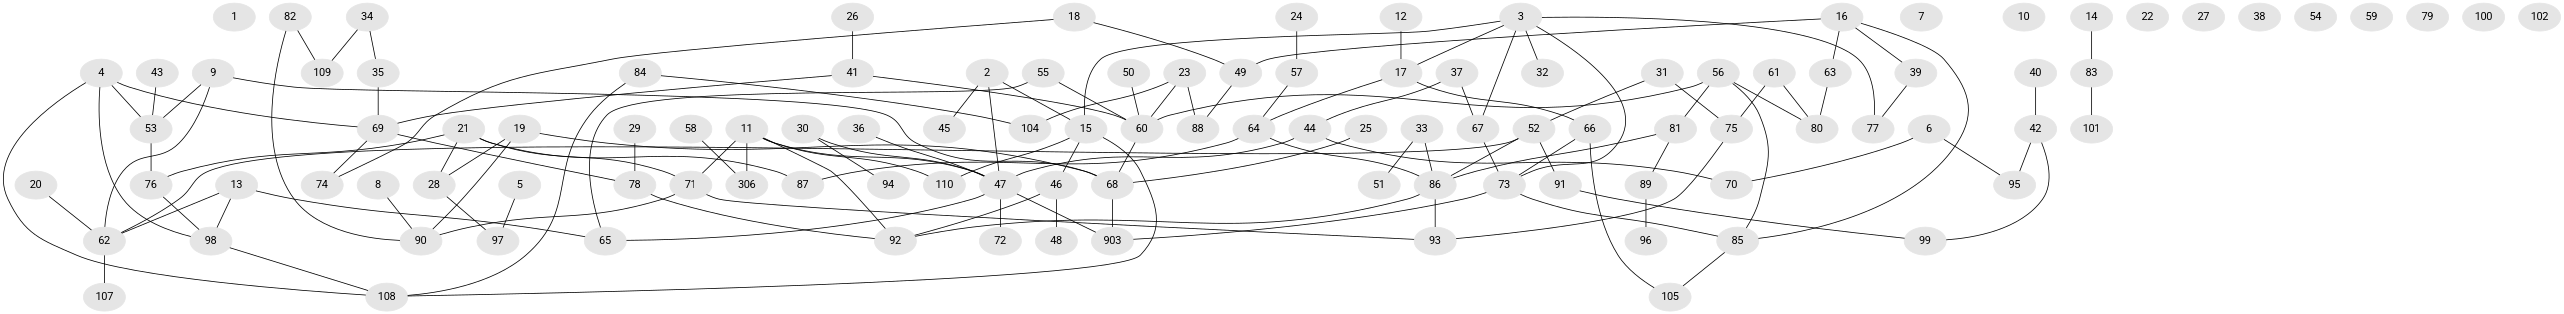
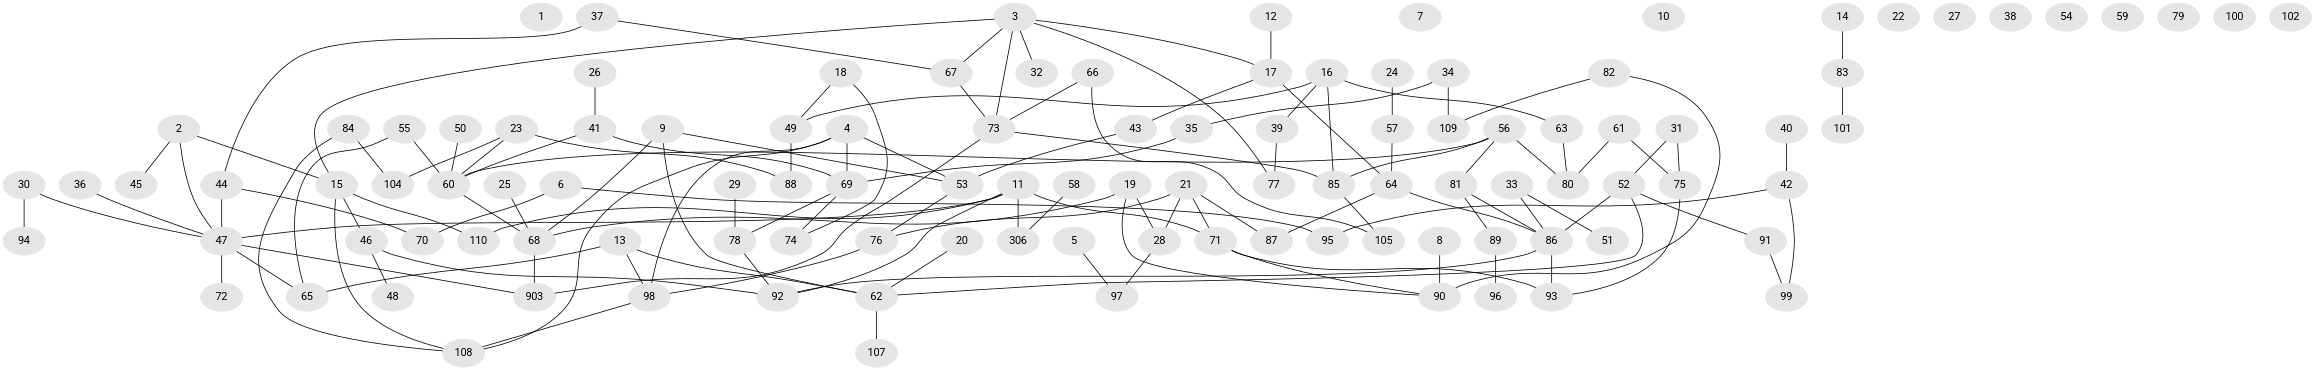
edge "17" -- "66": now "17" -- "43"
